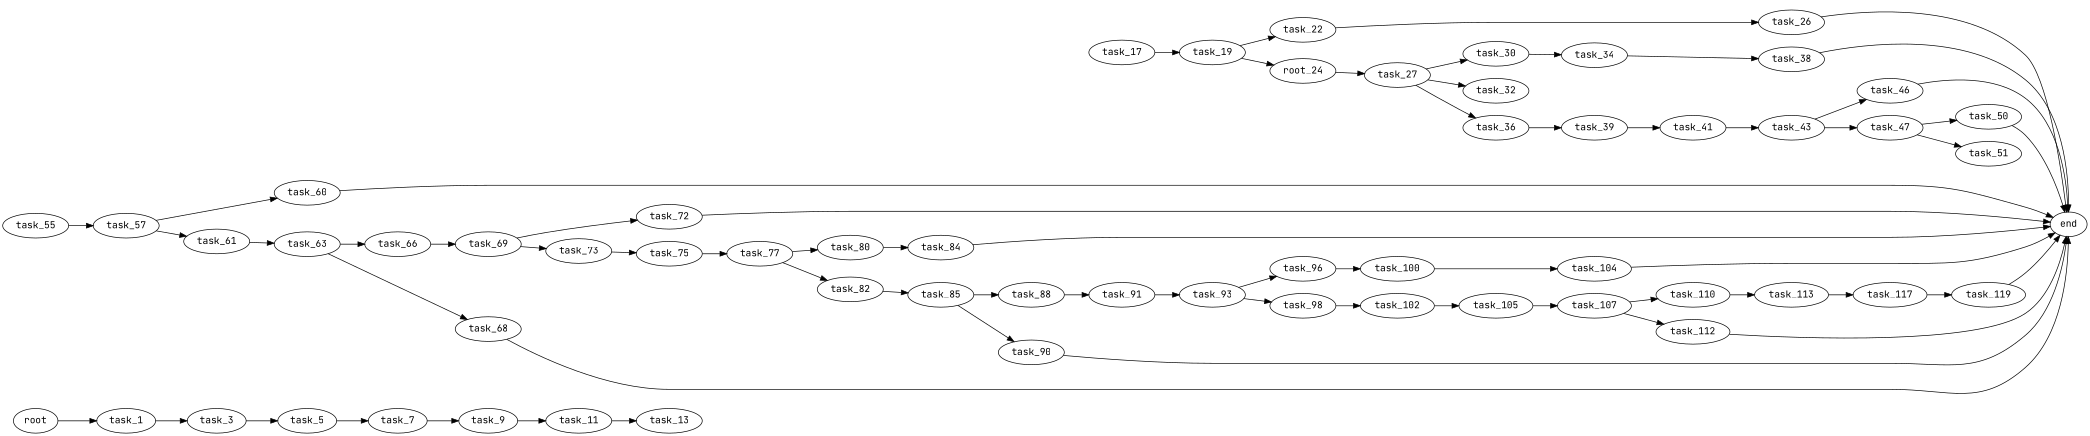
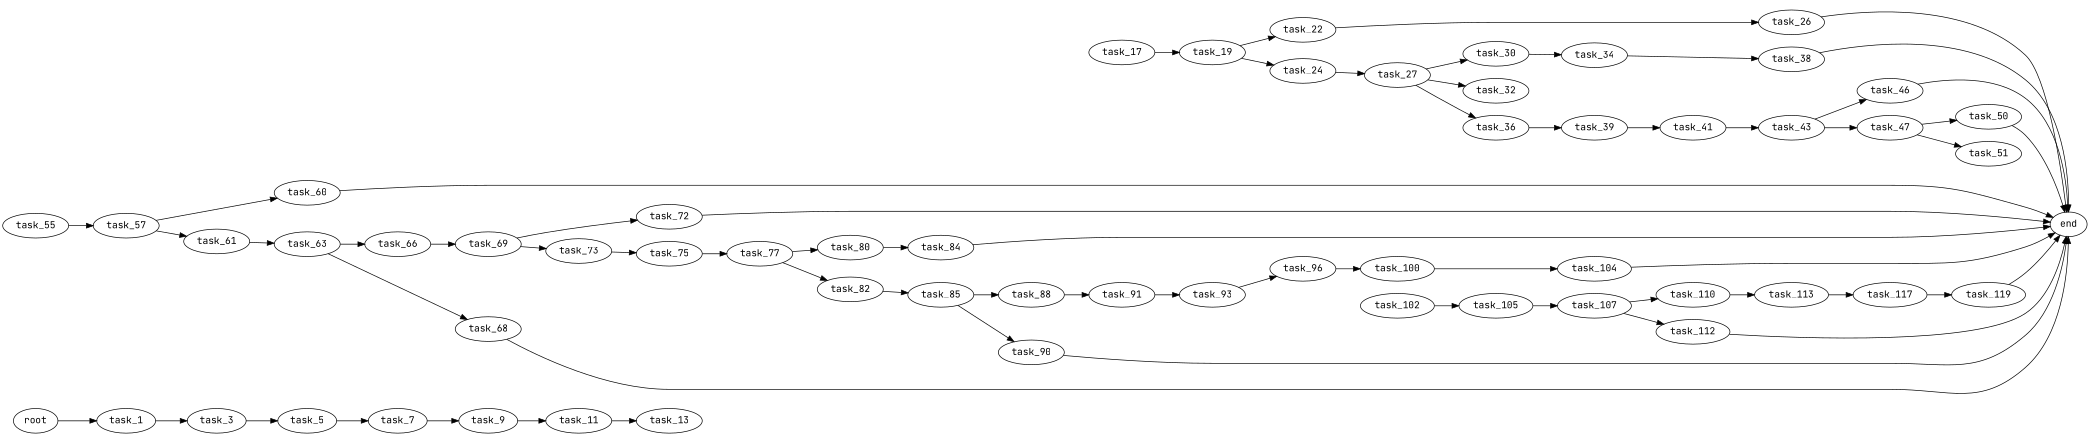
node "root_24": label "root_24" -> "task_24"
node "task_98": removed
